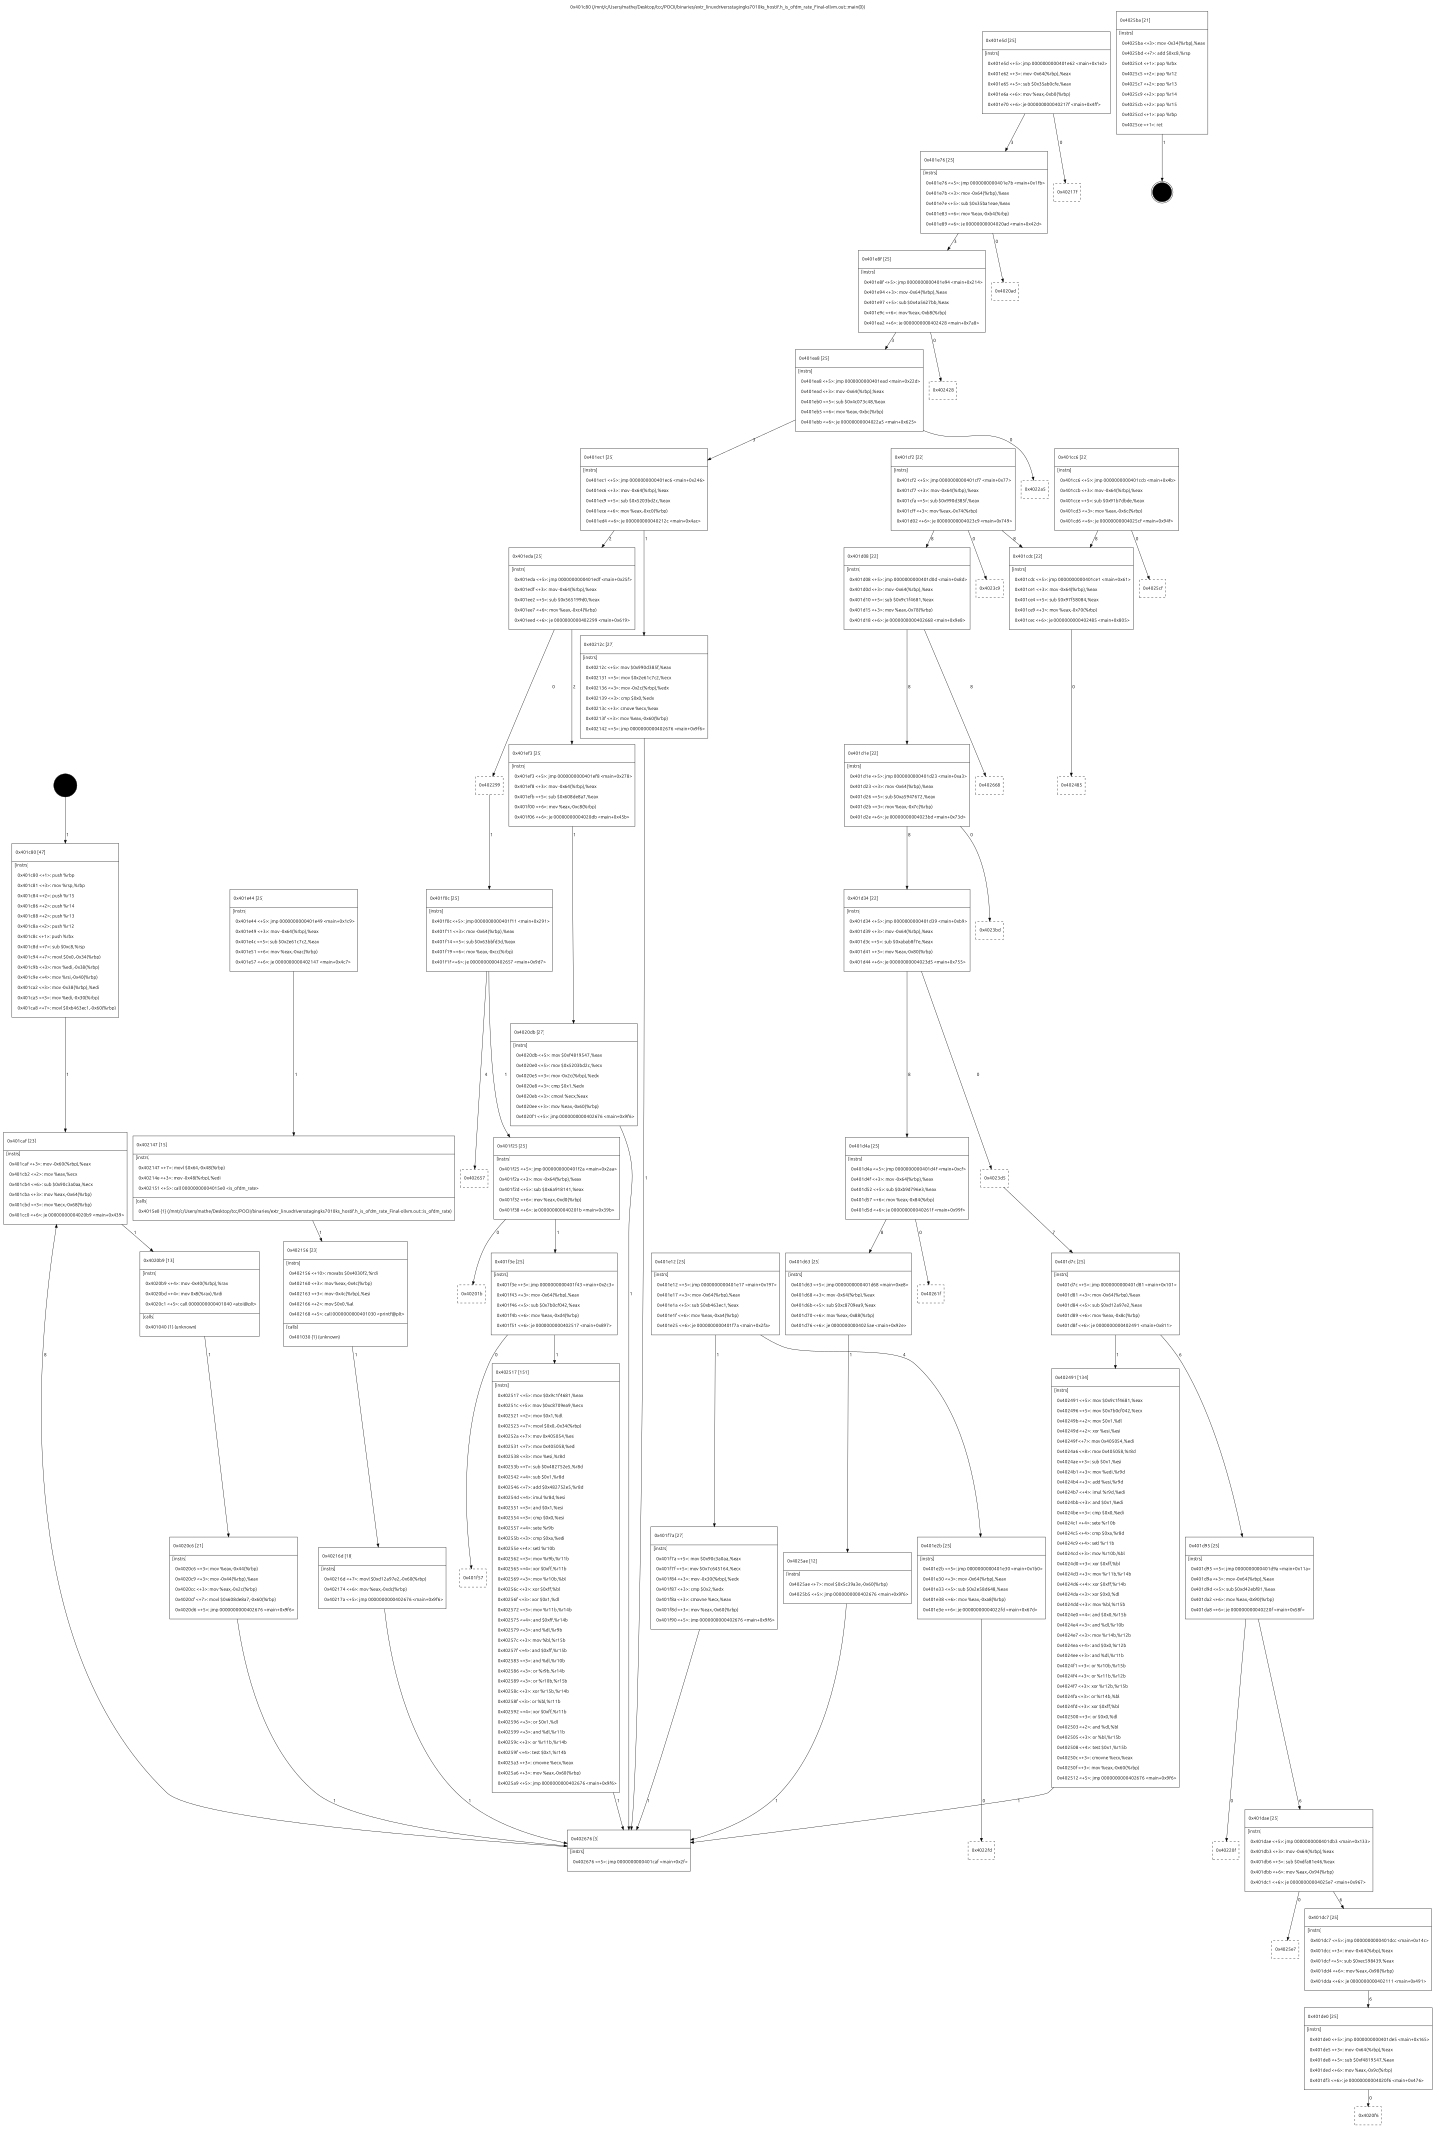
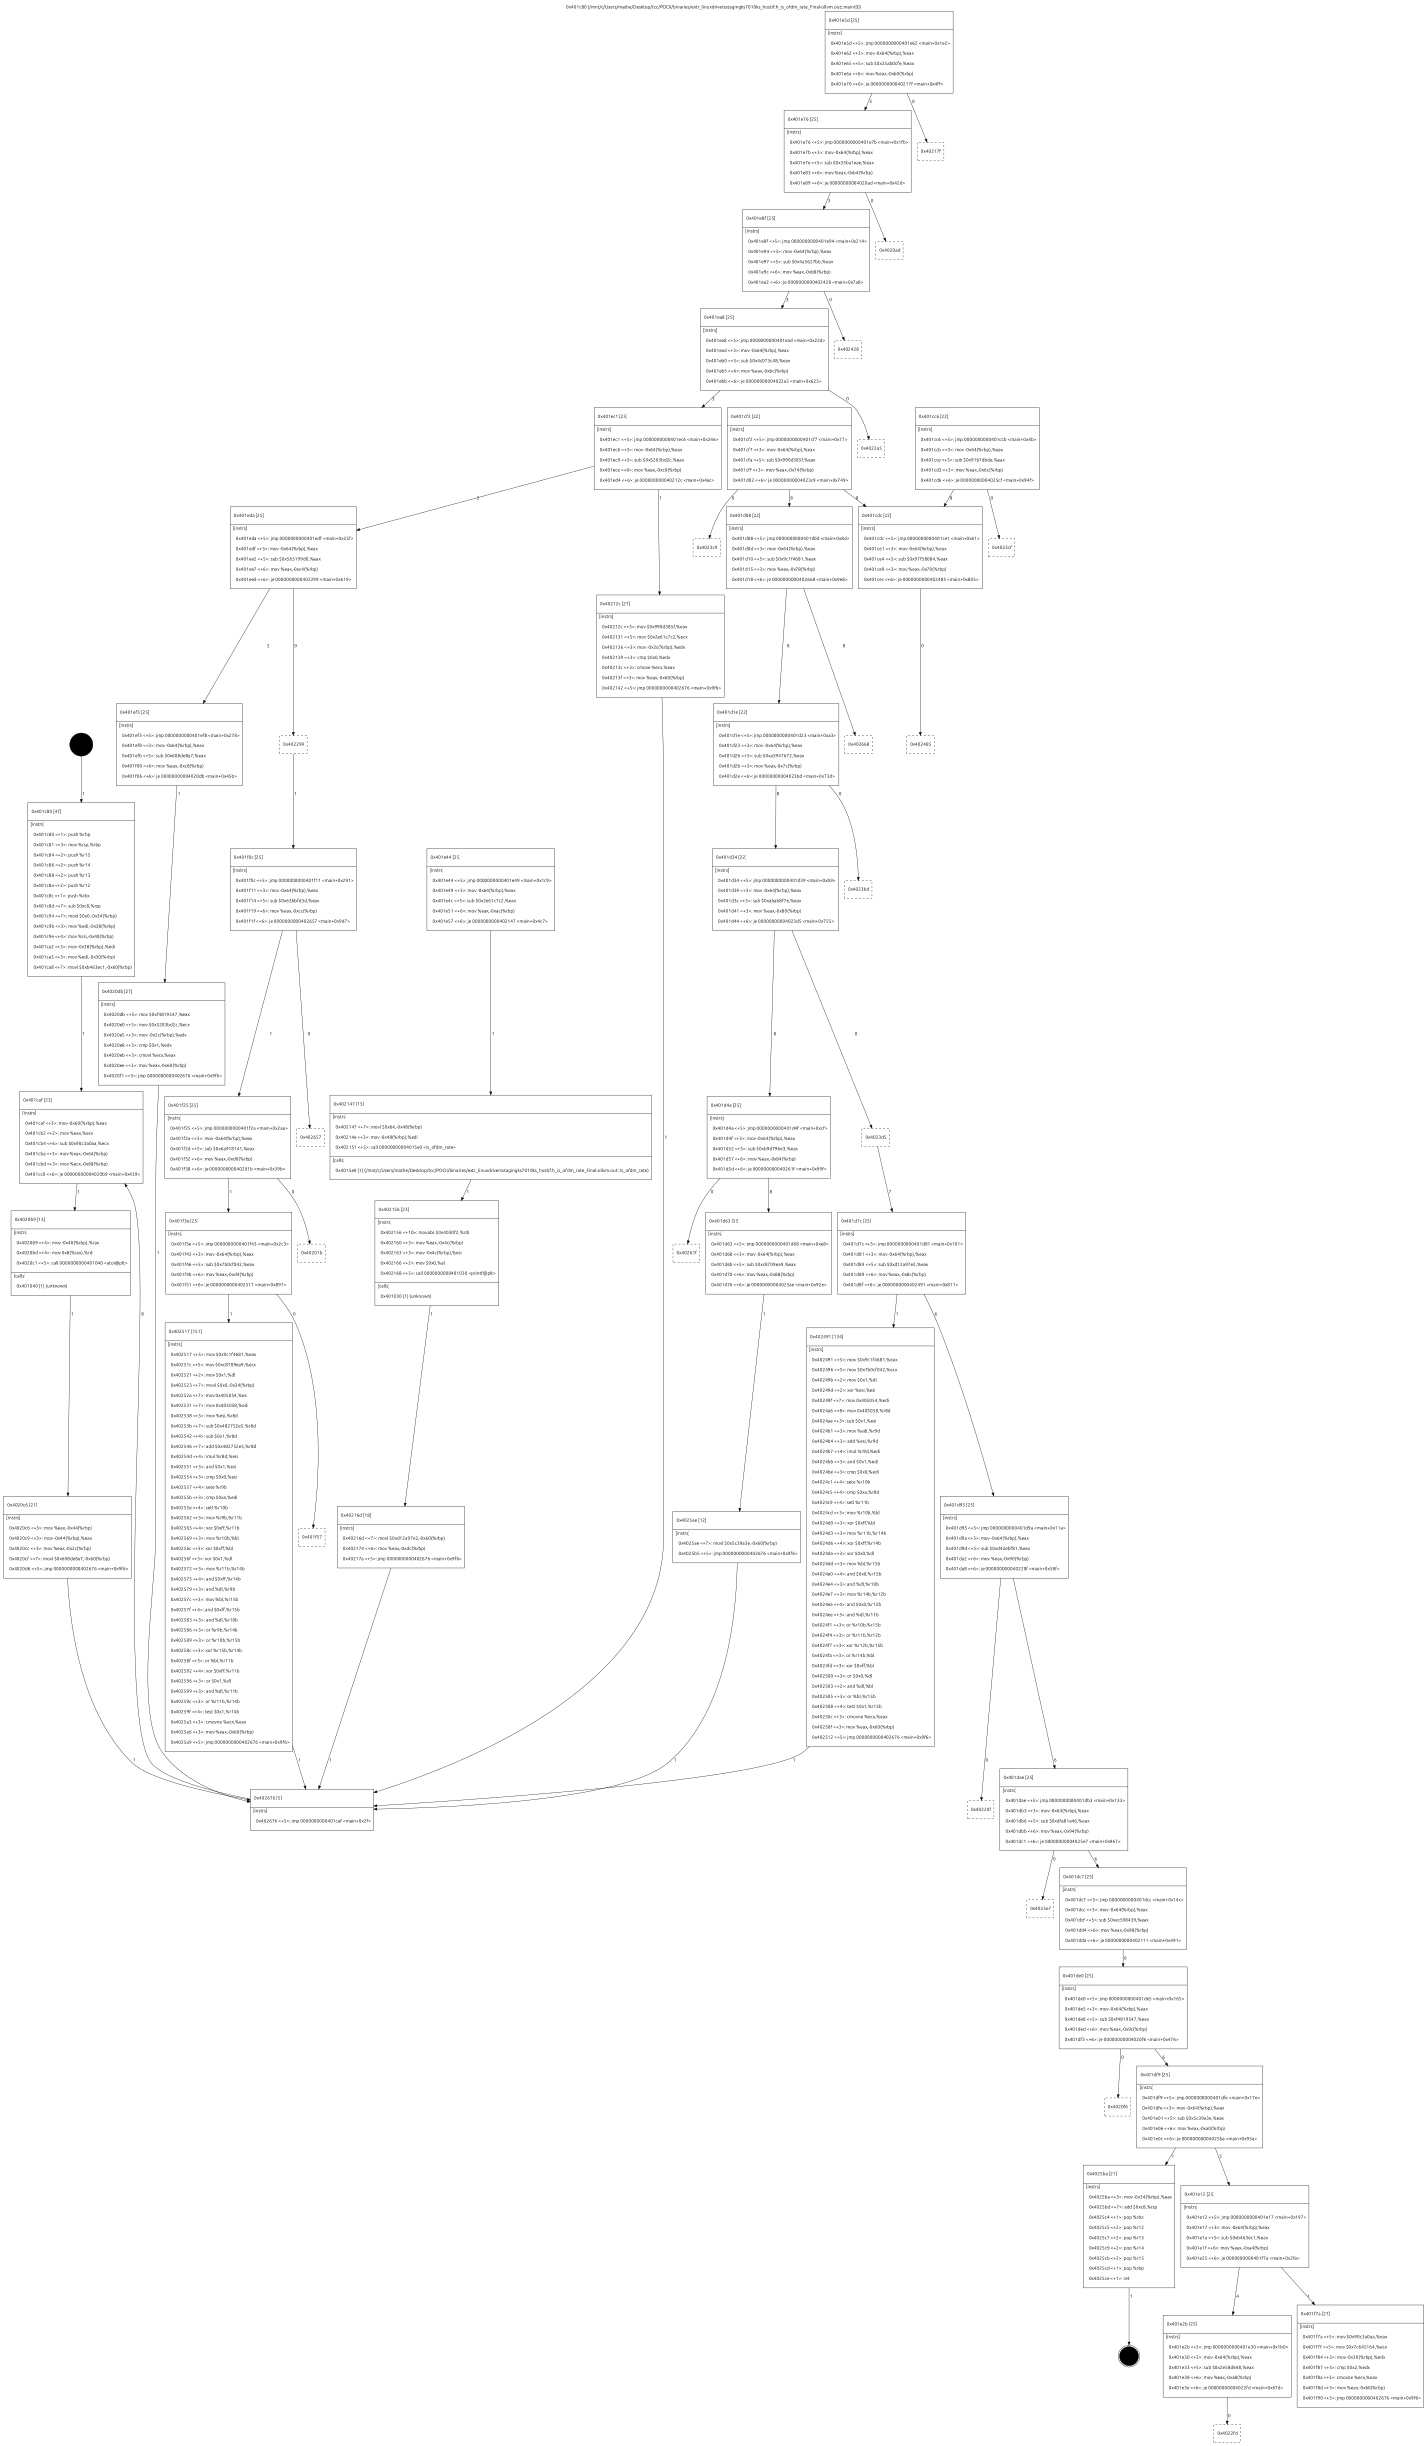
edge "0x401f0c [25]" -> "0x402657": label " 4" -> " 0"
edge "0x401f7a [27]" -> "0x402676 [5]": removed, label "1"
node "0x401df9 [25]": added
